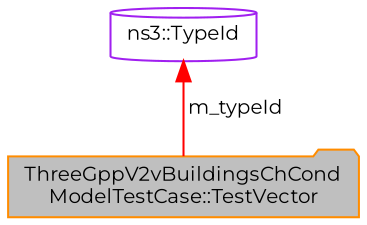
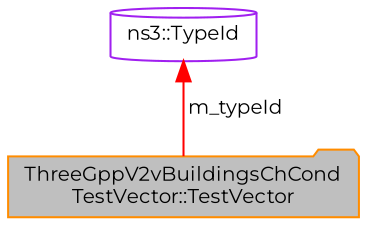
node "ThreeGppV2vBuildingsChCond ModelTestCase::TestVector": label "ThreeGppV2vBuildingsChCond ModelTestCase::TestVector" -> "ThreeGppV2vBuildingsChCond TestVector::TestVector"
